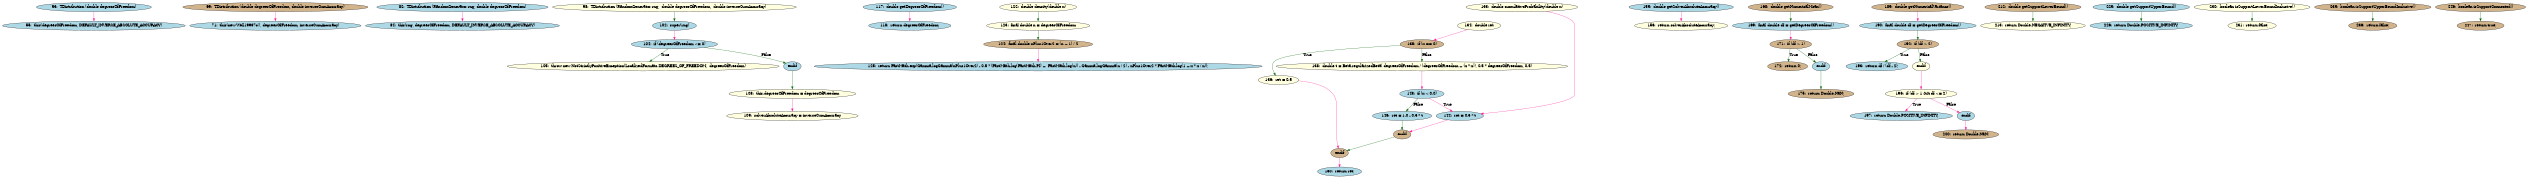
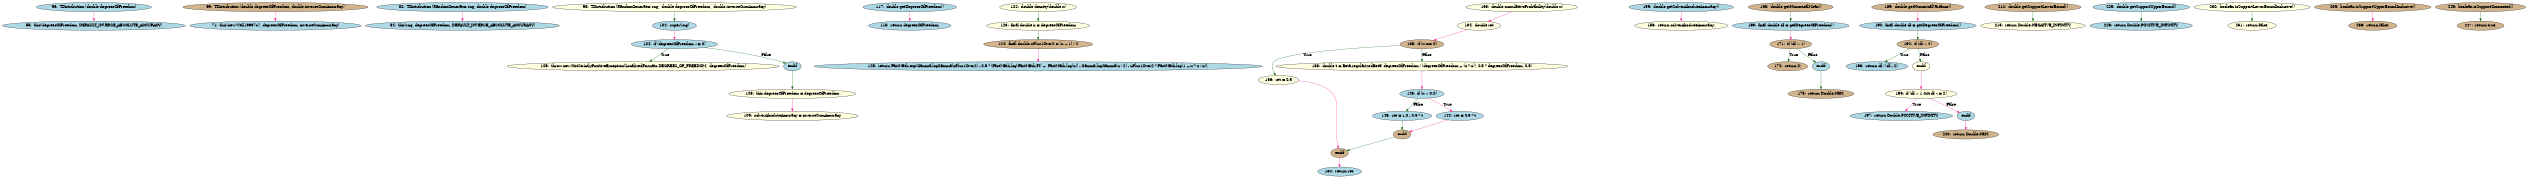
edge "235:  boolean isSupportUpperBoundInclusive()" -> "236:  return false;": color darkgreen -> deeppink
edge "133:  double cumulativeProbability(double x)" -> "144:  ret = 0.5 * t": now "133:  double cumulativeProbability(double x)" -> "134:  double ret"
